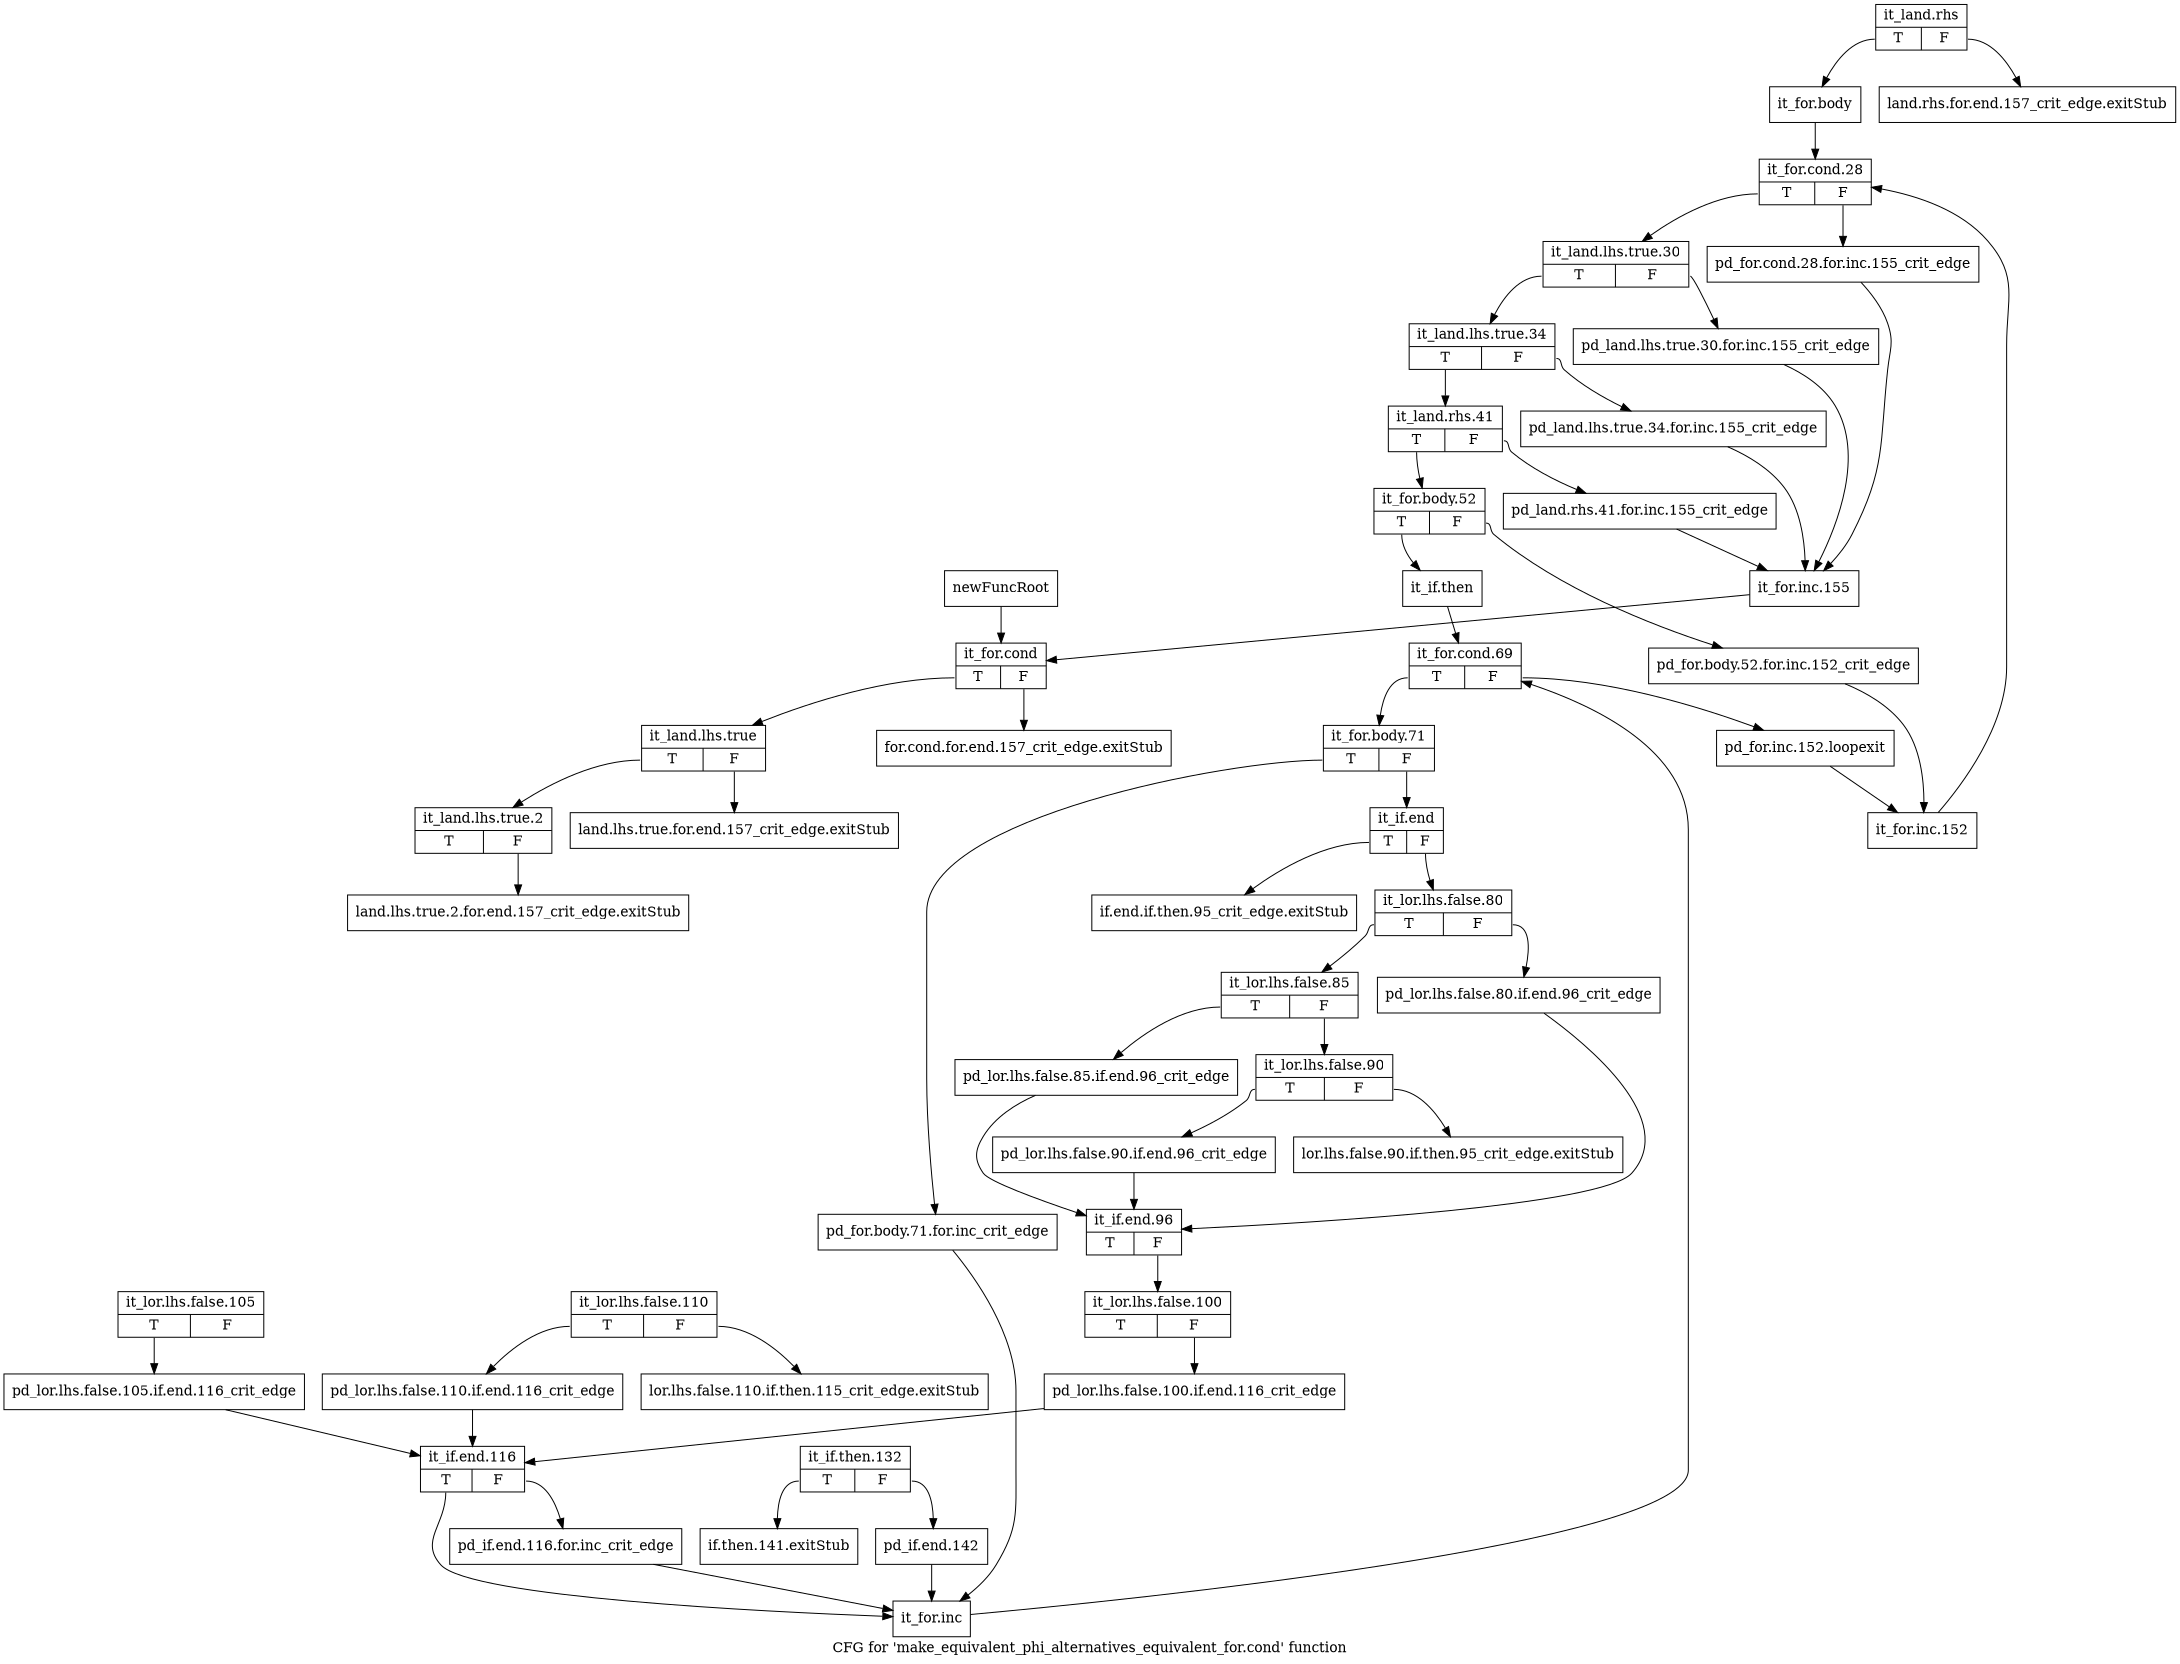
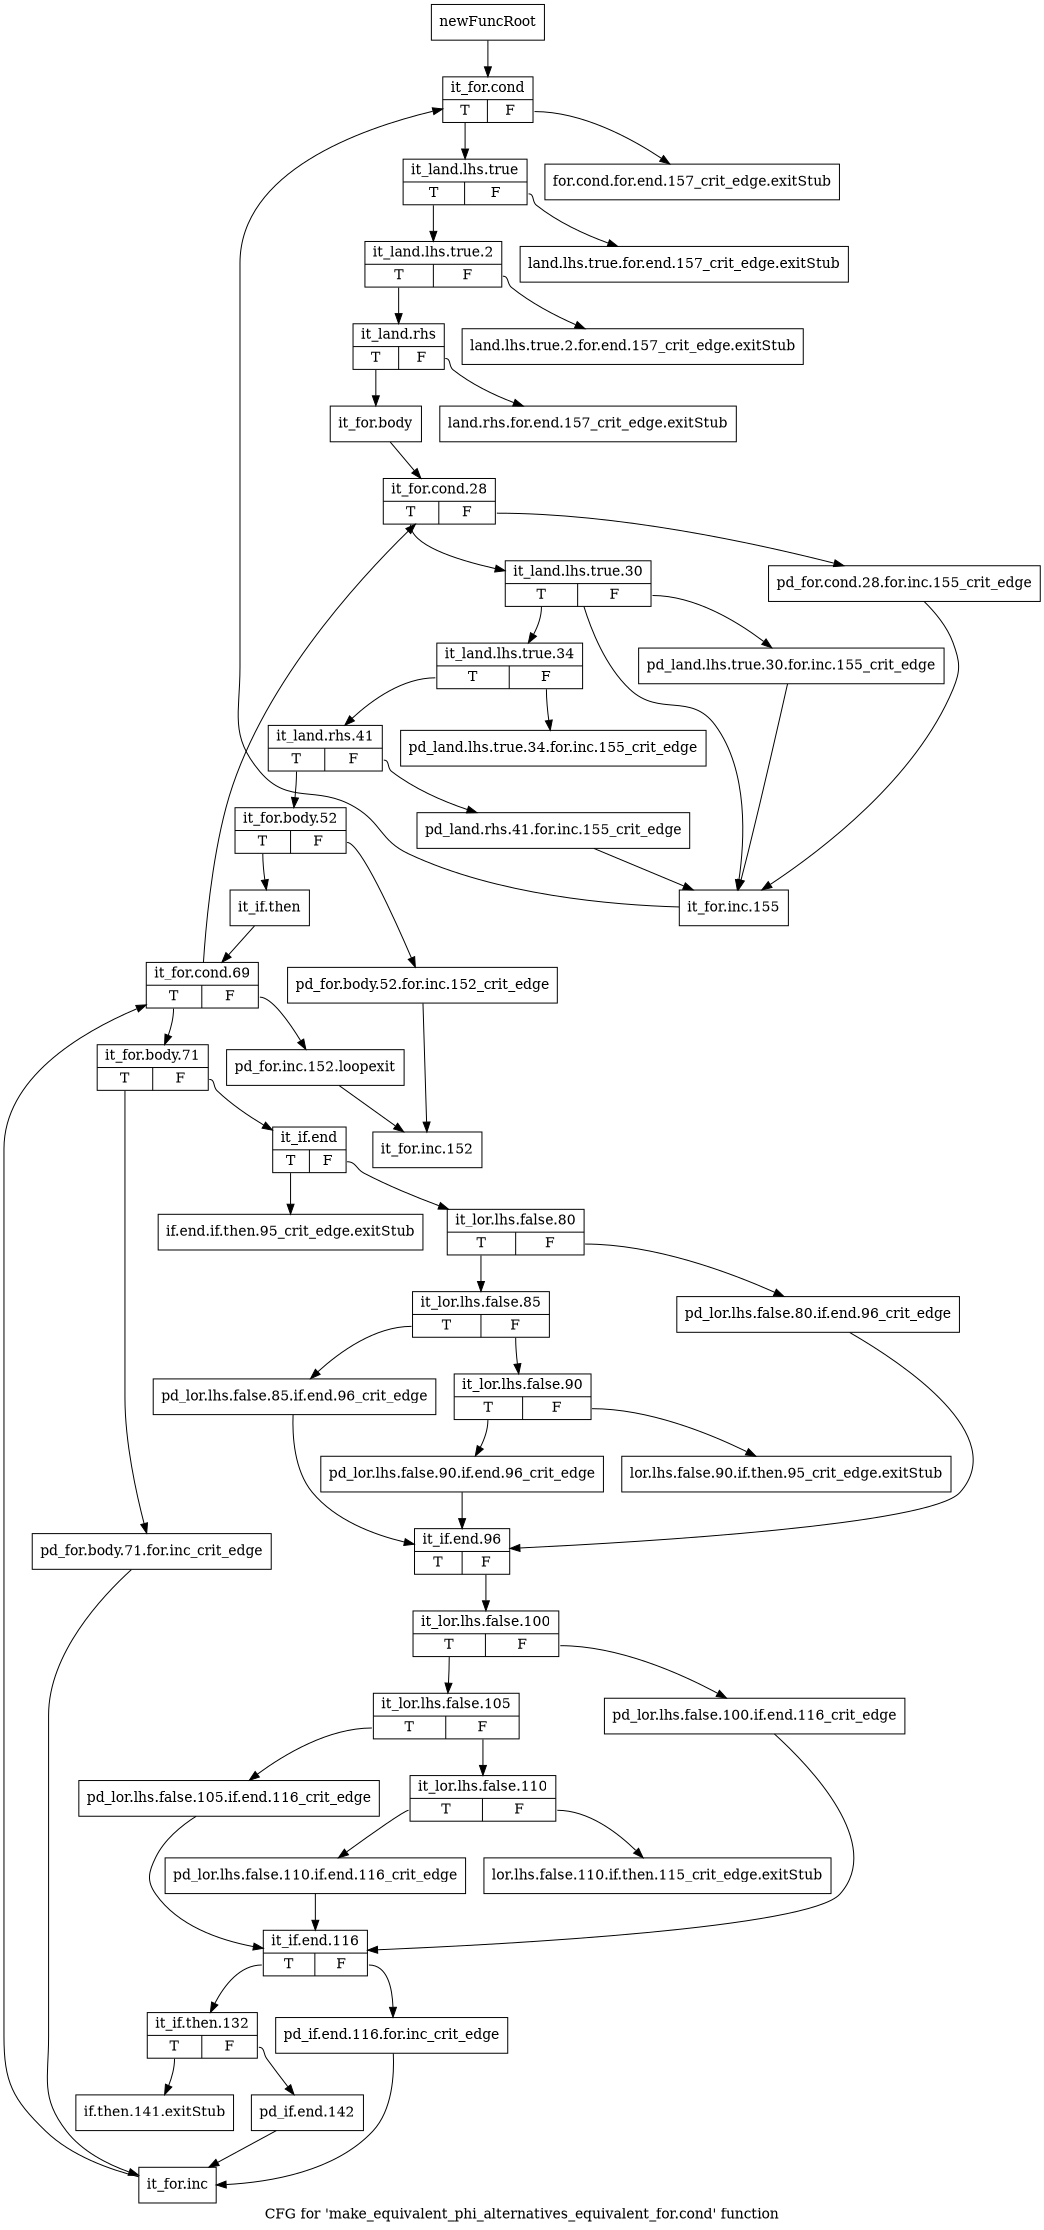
edge "it_land.lhs.true.2" -> "it_land.rhs": added
edge "it_for.inc.152" -> "it_for.cond.28": now "it_for.cond.69" -> "it_for.cond.28"
edge "pd_land.lhs.true.34.for.inc.155_crit_edge" -> "it_for.inc.155": now "it_land.lhs.true.30" -> "it_for.inc.155"
edge "it_if.end.116" -> "it_for.inc": now "it_if.end.116" -> "it_if.then.132"
edge "it_lor.lhs.false.100" -> "it_lor.lhs.false.105": added
edge "it_lor.lhs.false.105" -> "it_lor.lhs.false.110": added
